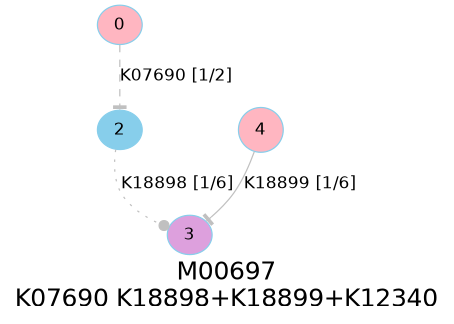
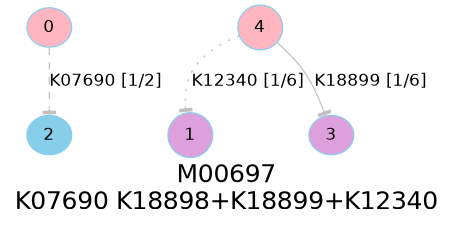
node "1": added
edge "2" -> "3": removed, label "K18898 [1/6]"
